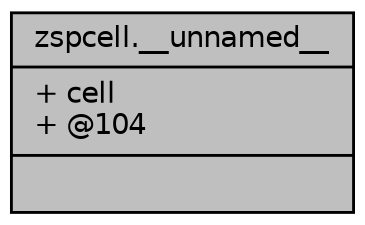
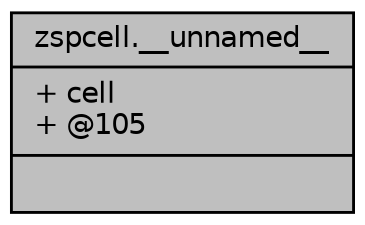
node "zspcell.__unnamed__": text "+ @104" -> "+ @105"
